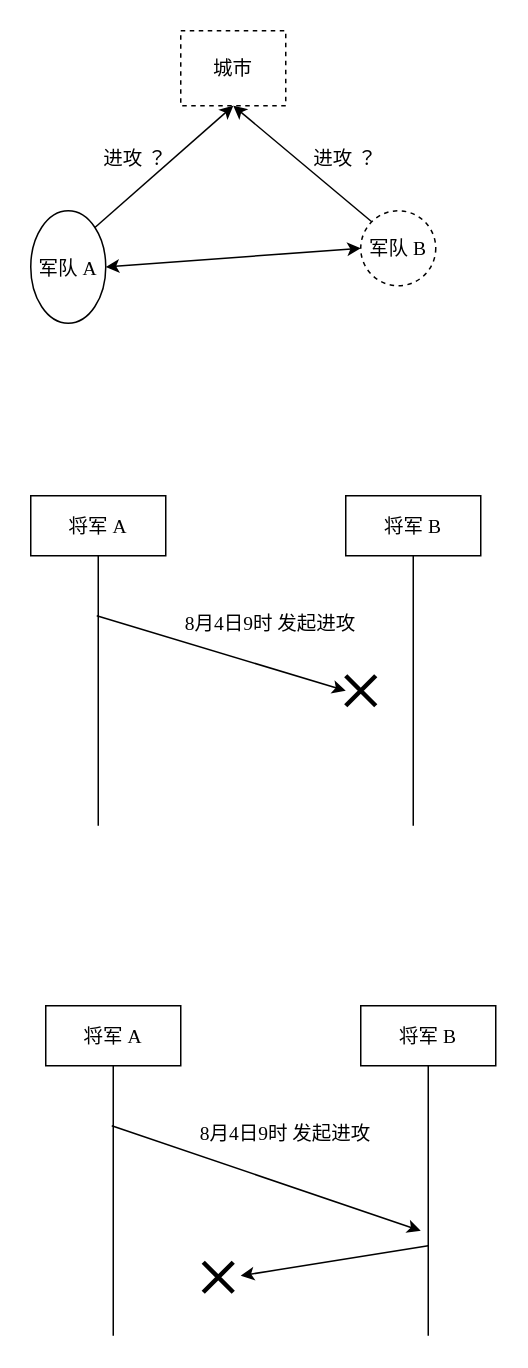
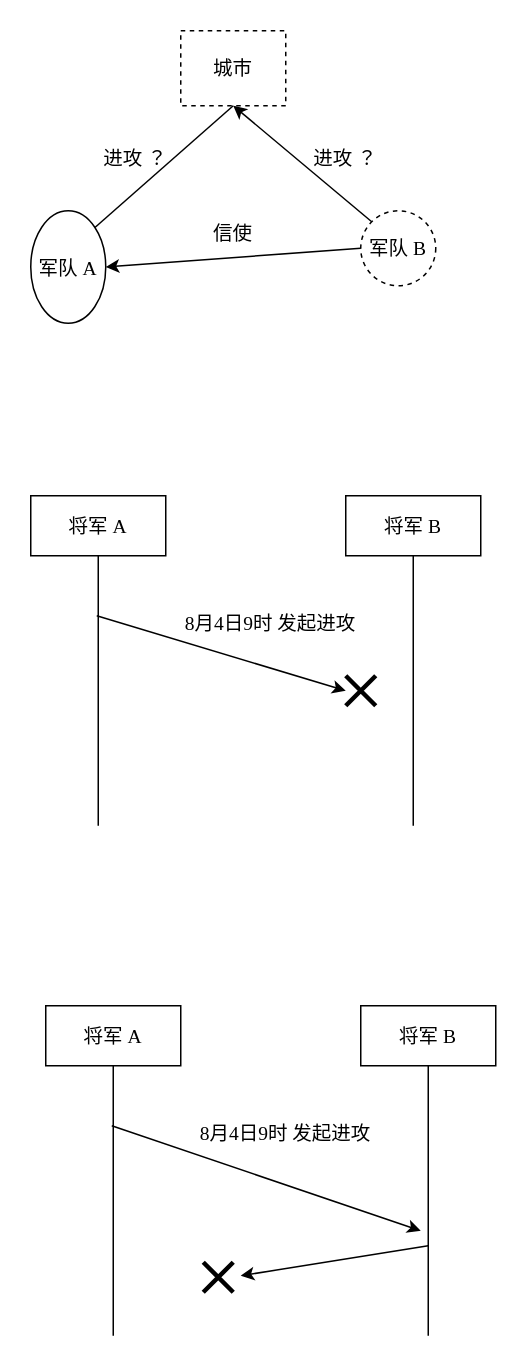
edge "军队 A" -> "城市": arrowhead classic -> none
node "信使": added
edge "军队 B" -- "军队 A": arrowhead classic -> none
